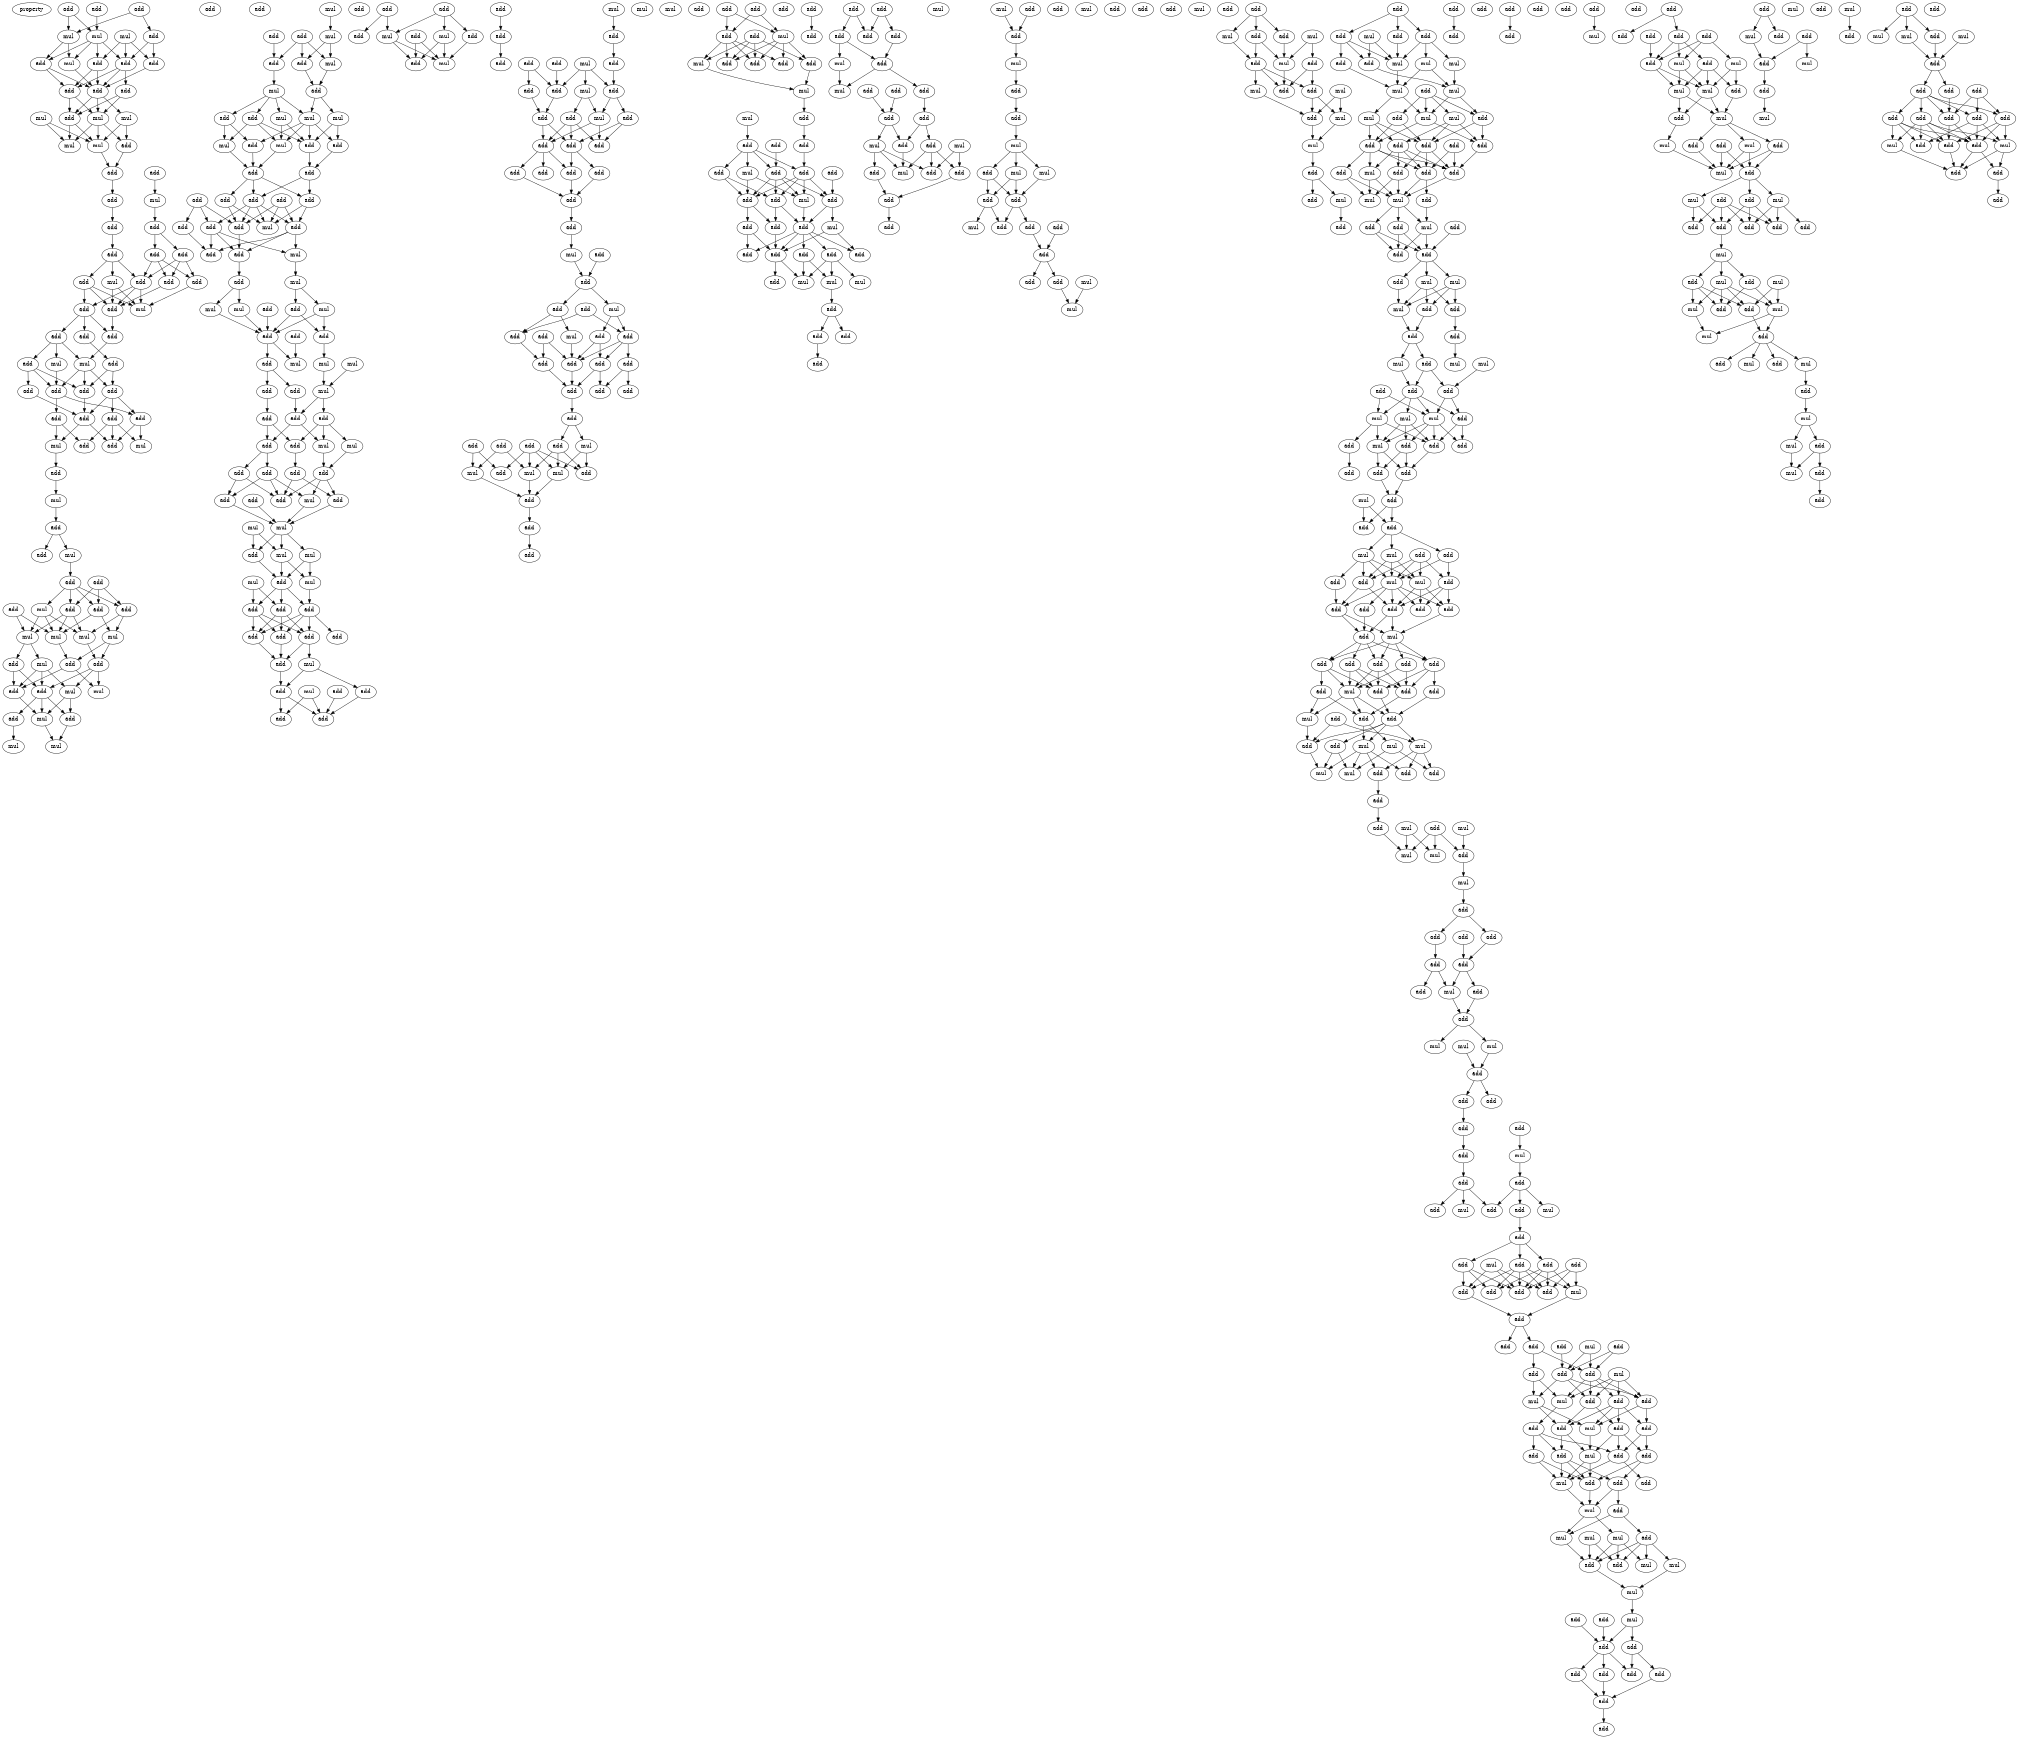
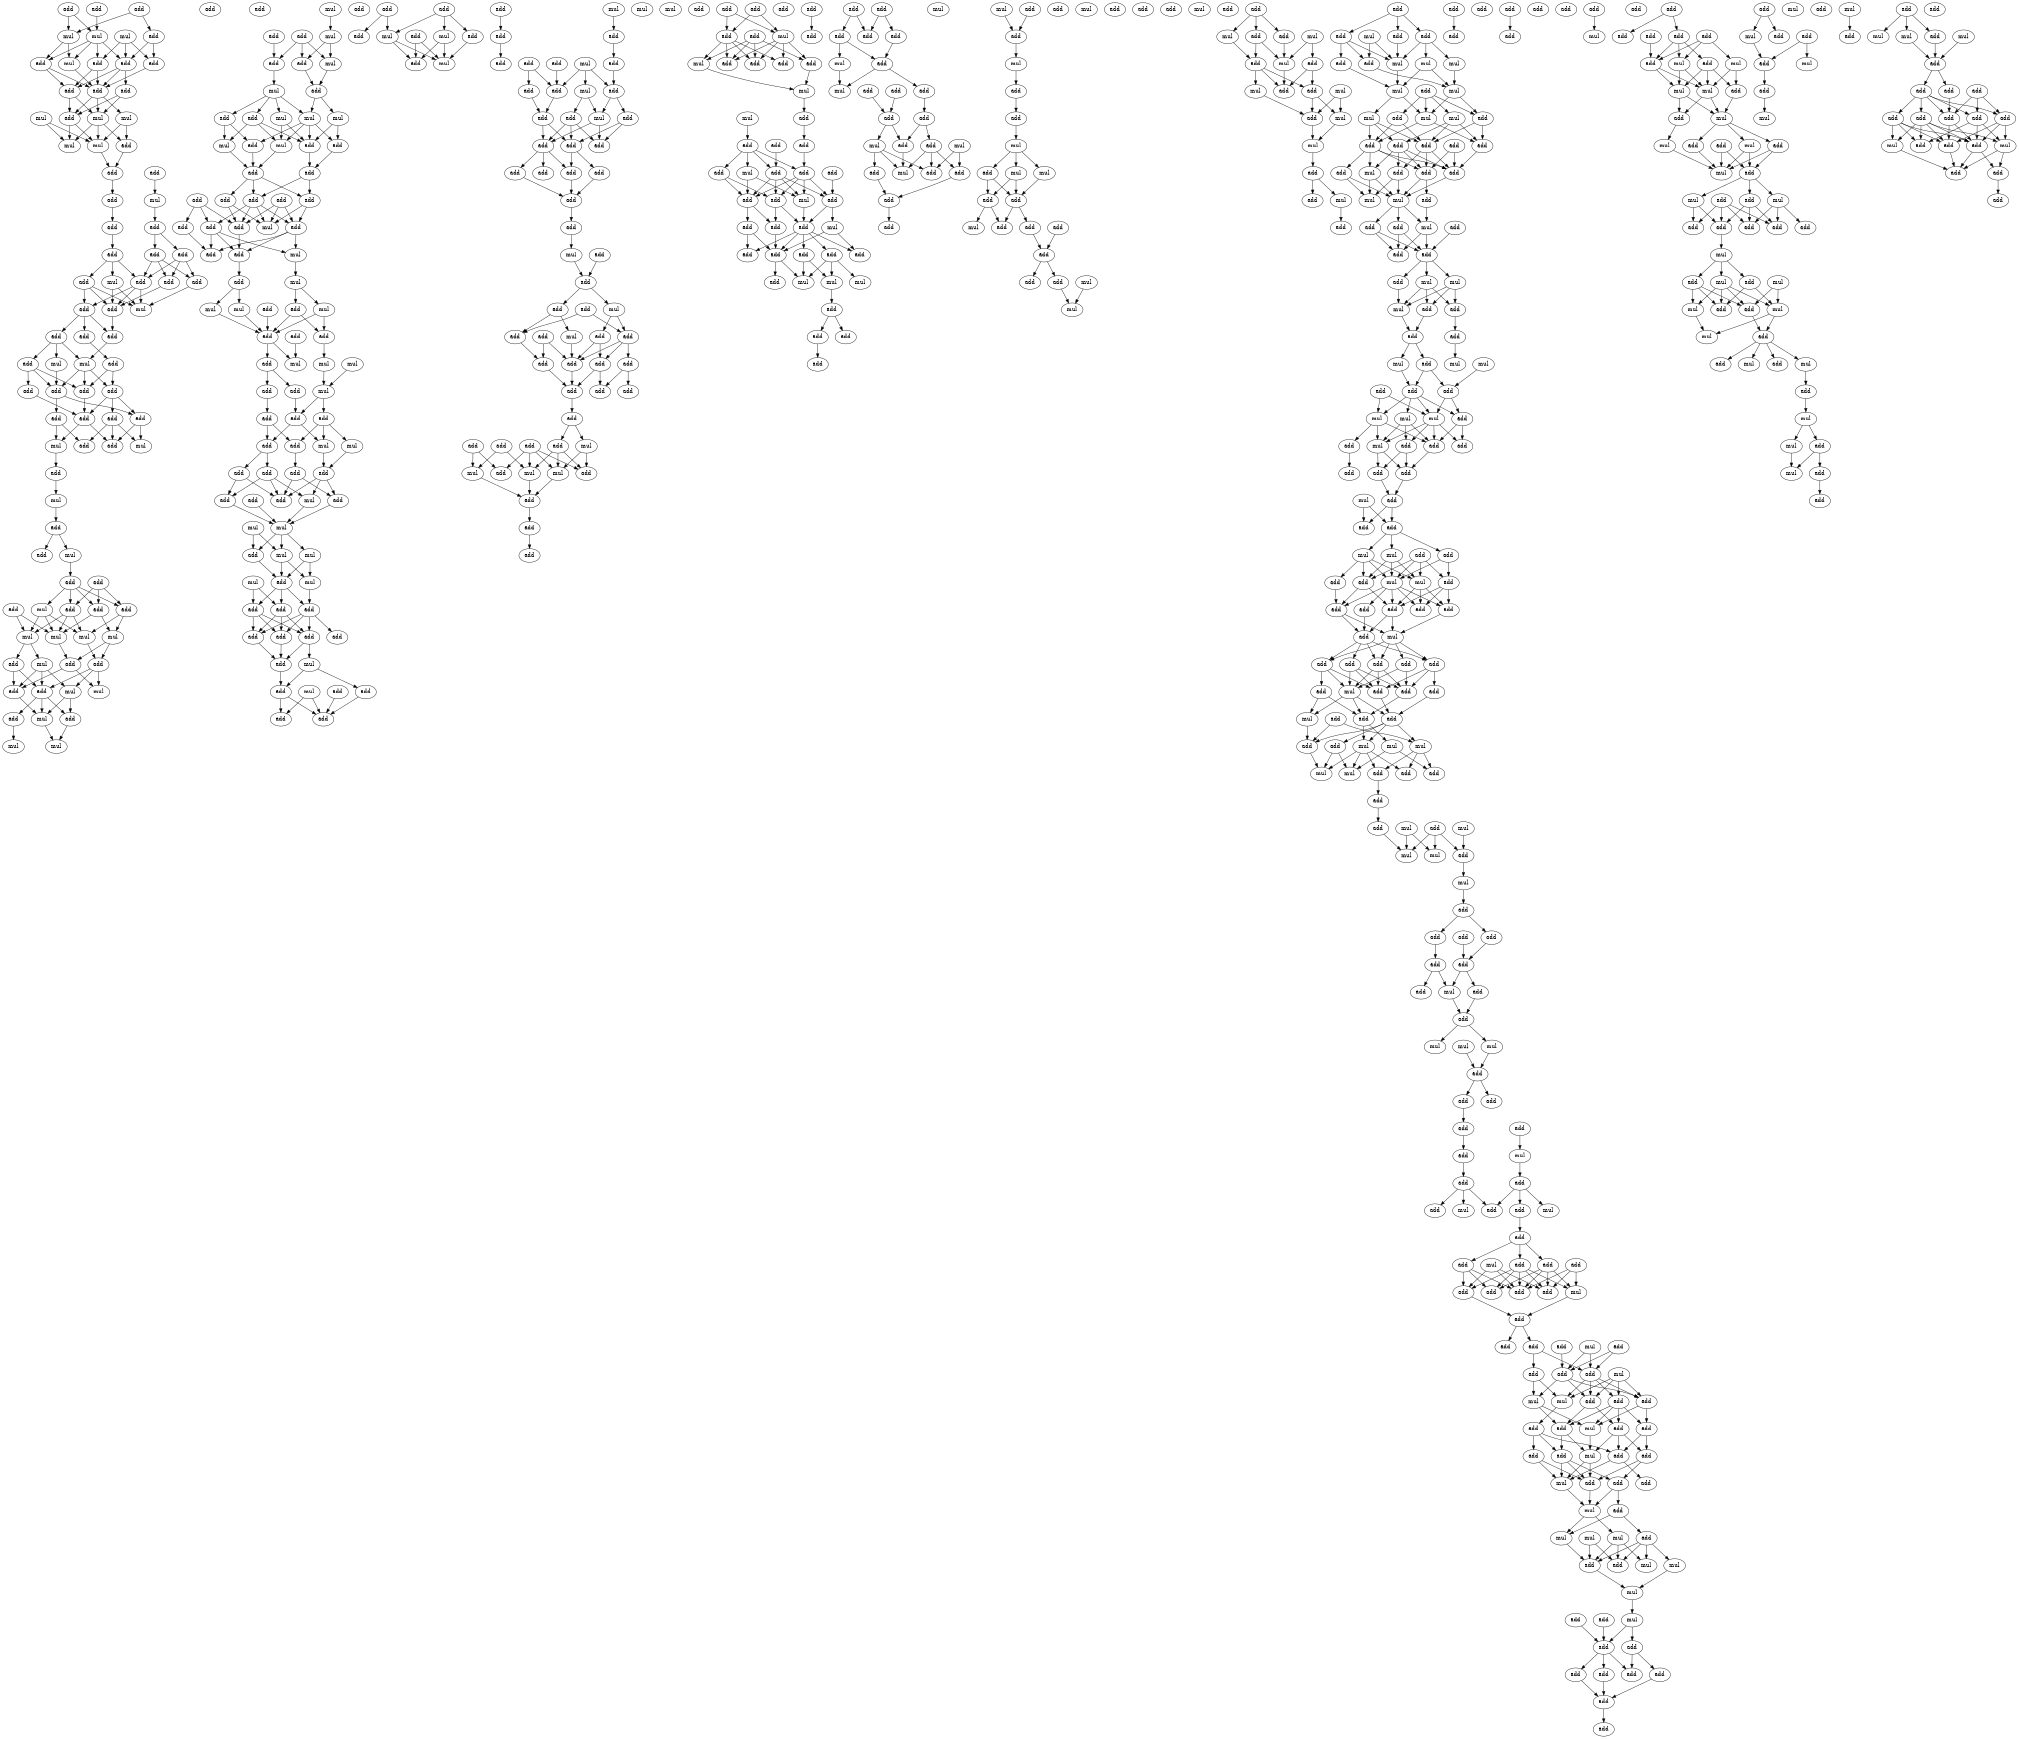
node "property": removed
